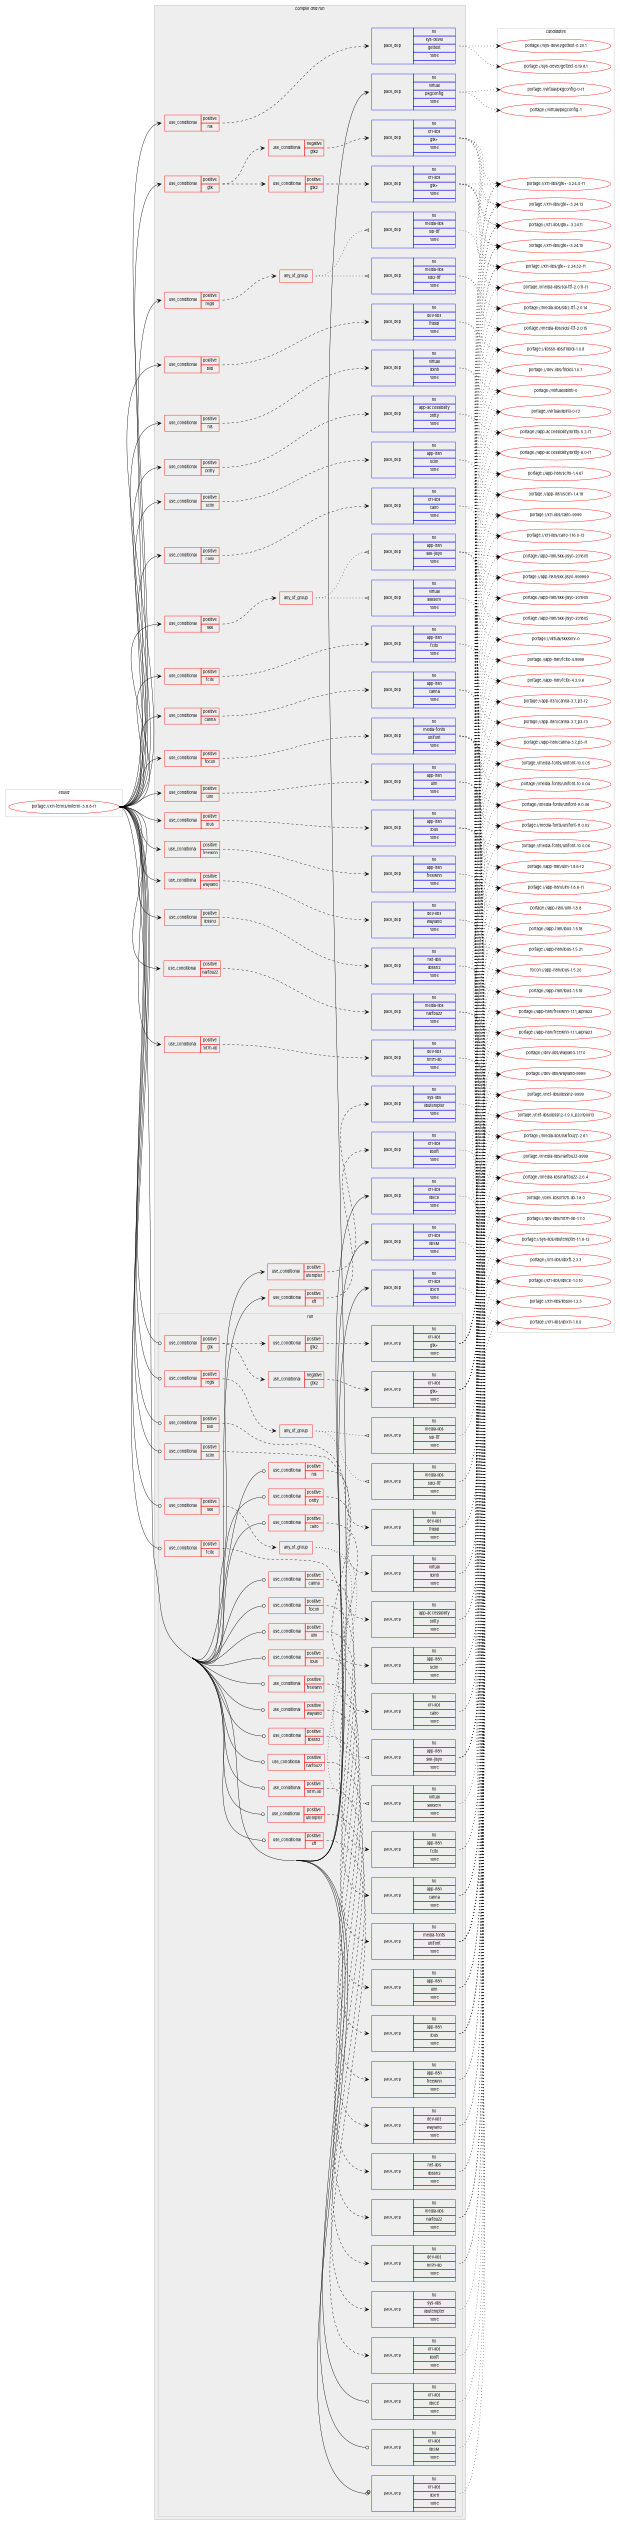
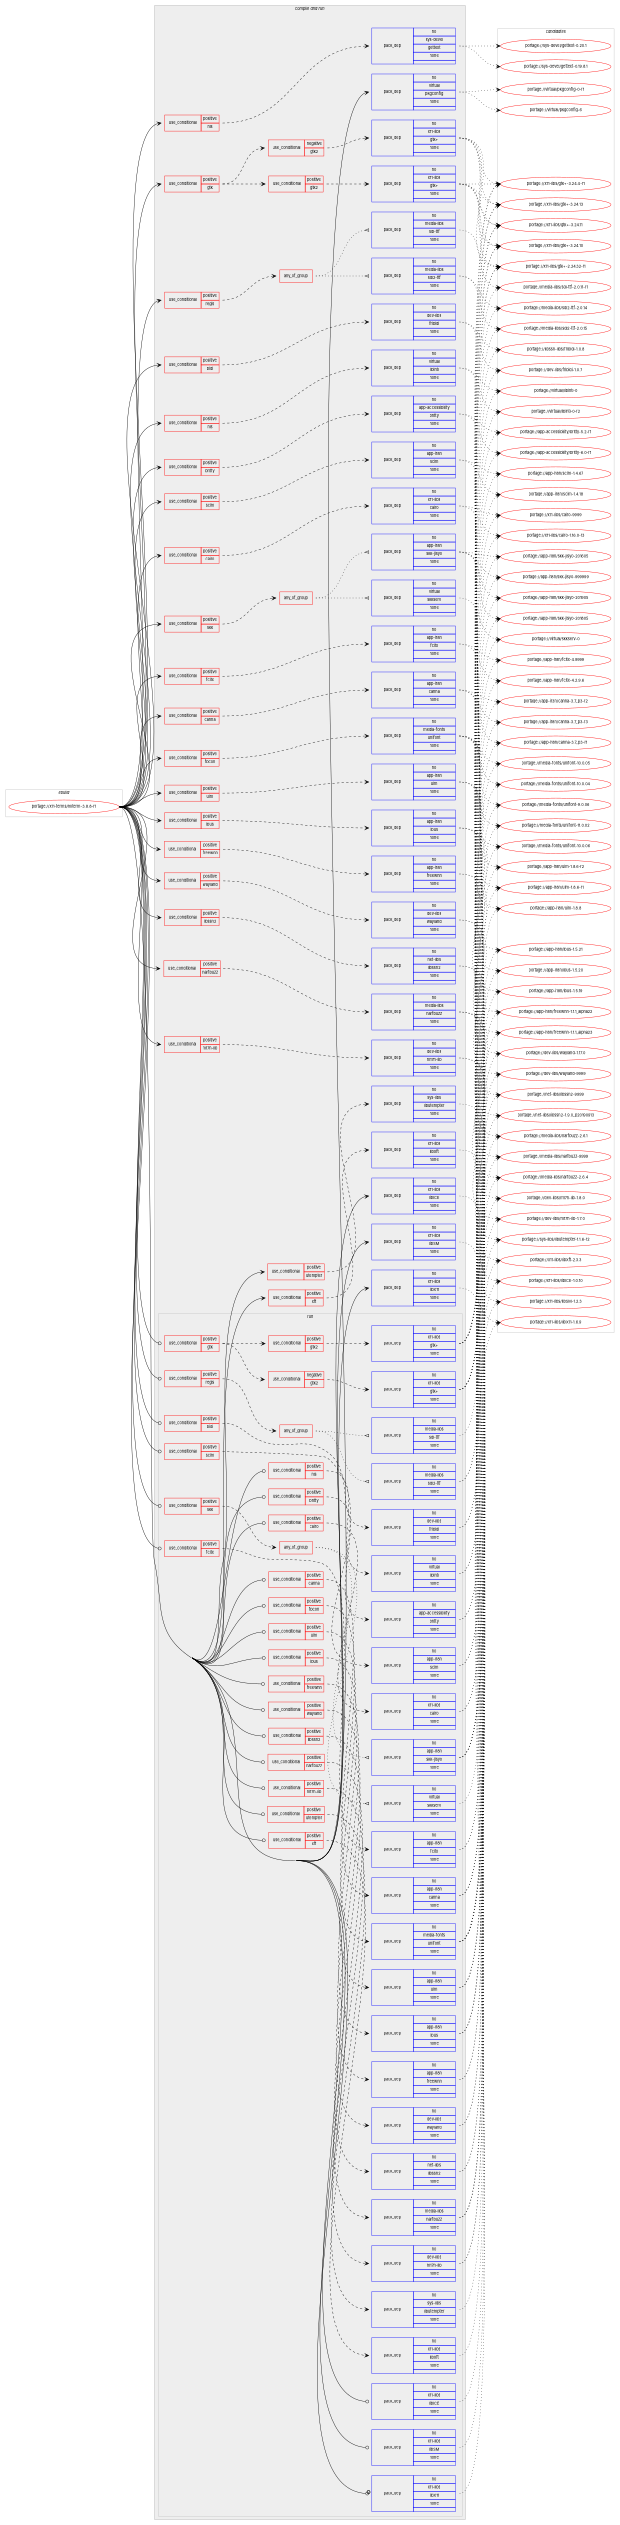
node "portage://virtual/pkgconfig-1": label "portage://virtual/pkgconfig-1" -> "portage://virtual/pkgconfig-6"
node "portage://app-i18n/ibus-1.5.18": removed
node "fbcon://app-i18n/ibus-1.5.20": label "fbcon://app-i18n/ibus-1.5.20" -> "portage://app-i18n/ibus-1.5.20"
